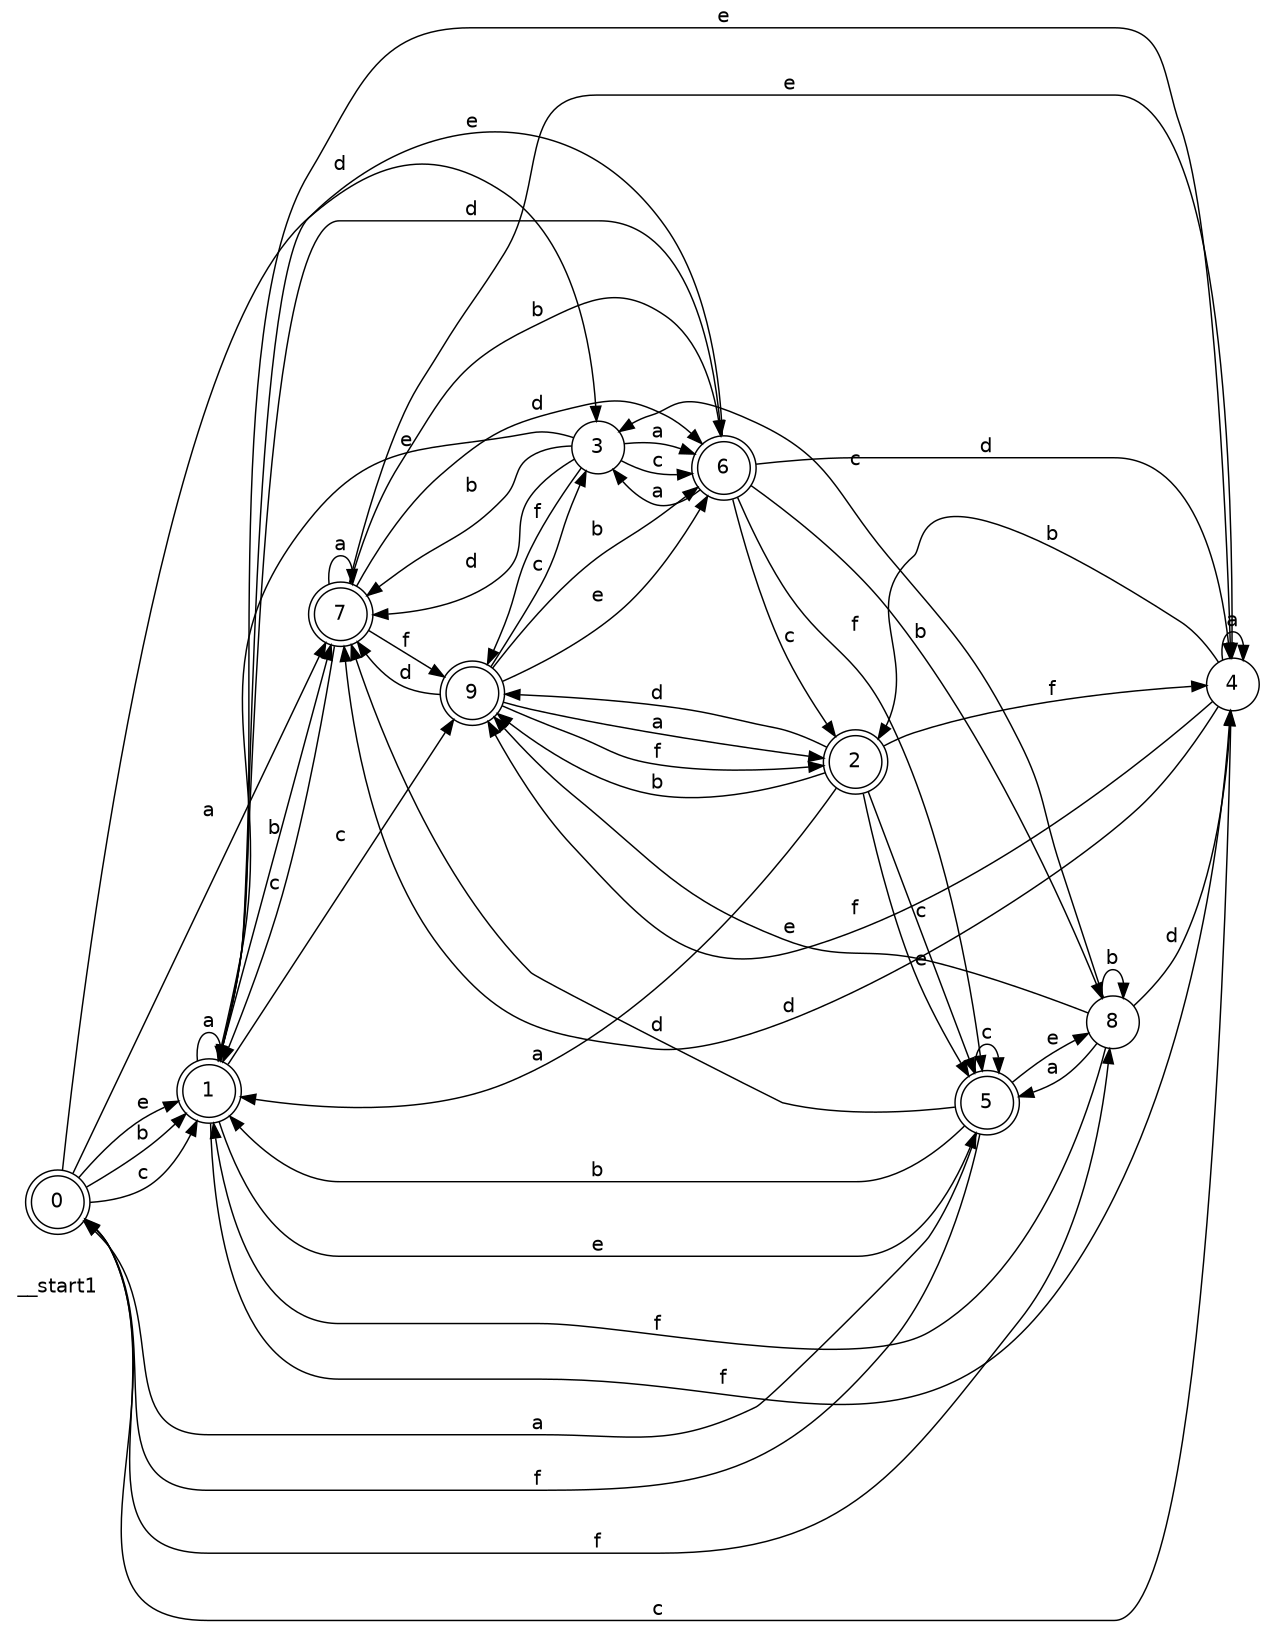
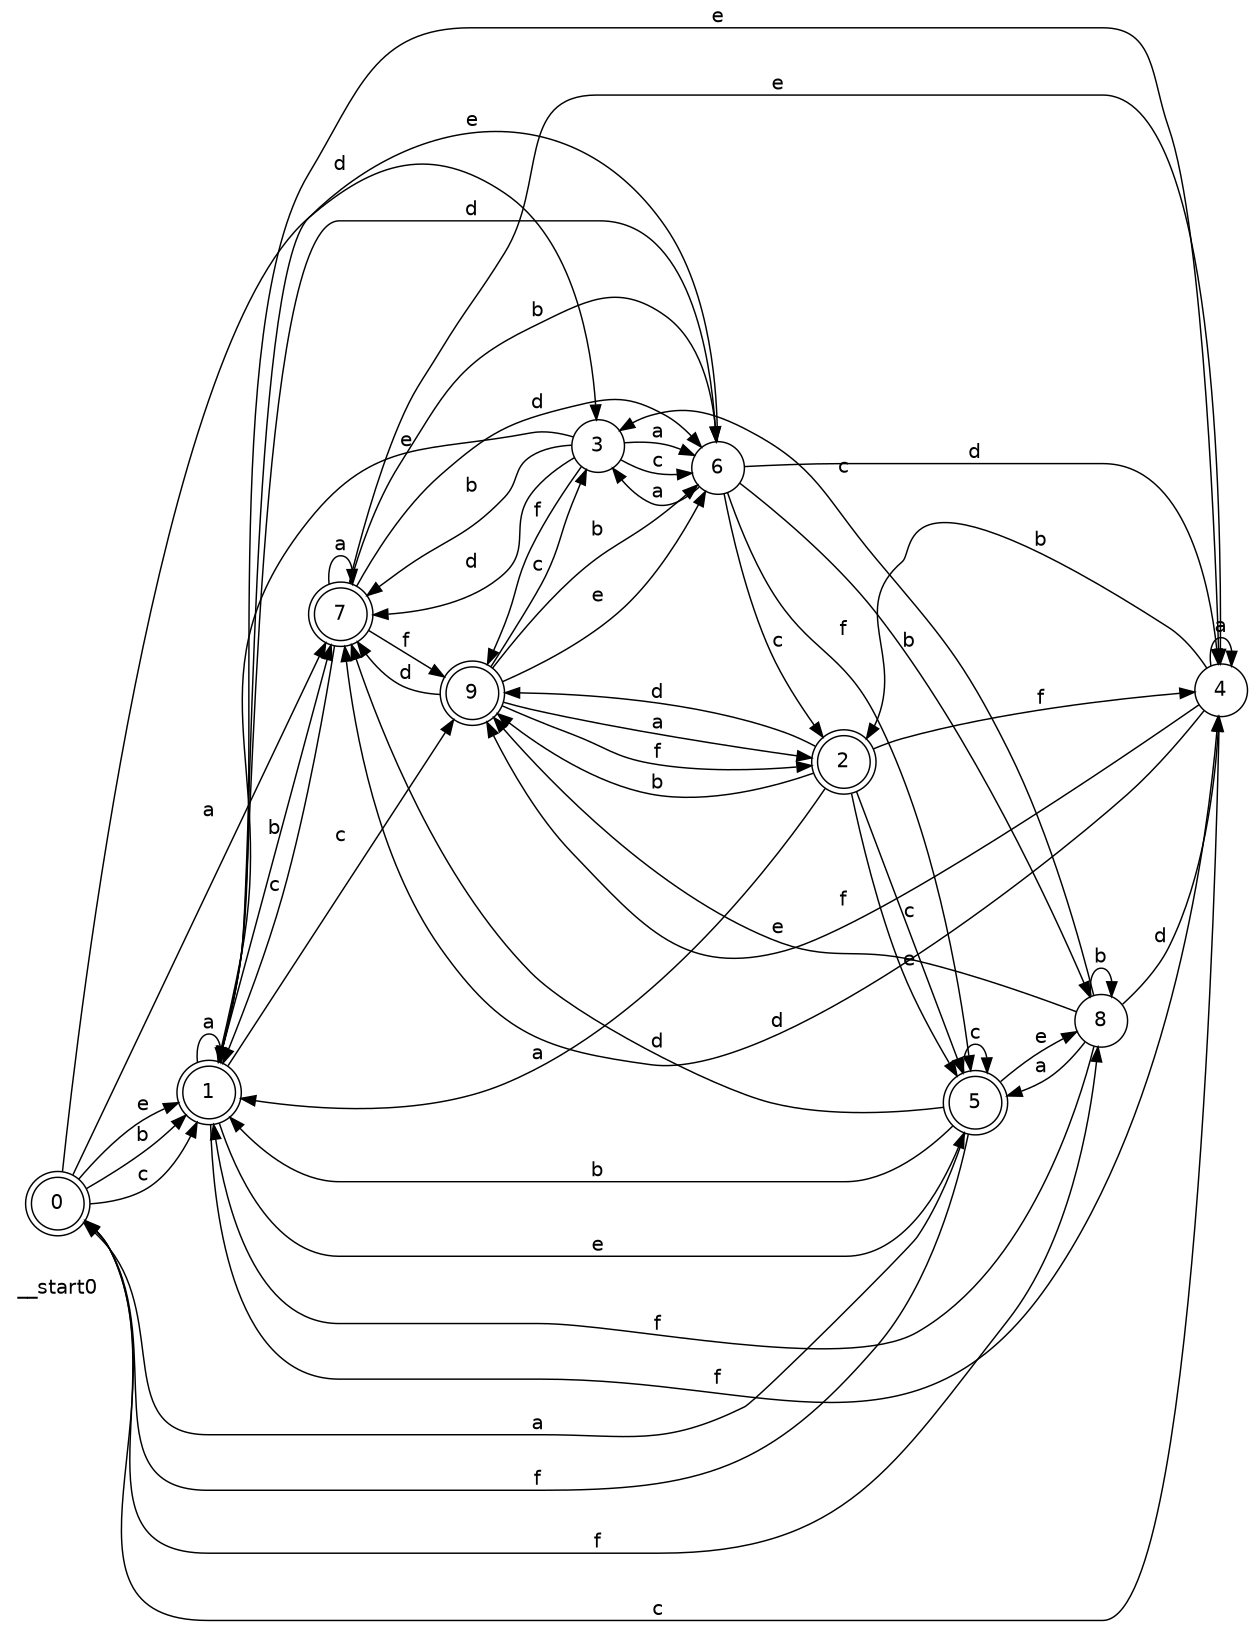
node "6": shape doublecircle -> circle
node "__start1": label "__start1" -> "__start0"
